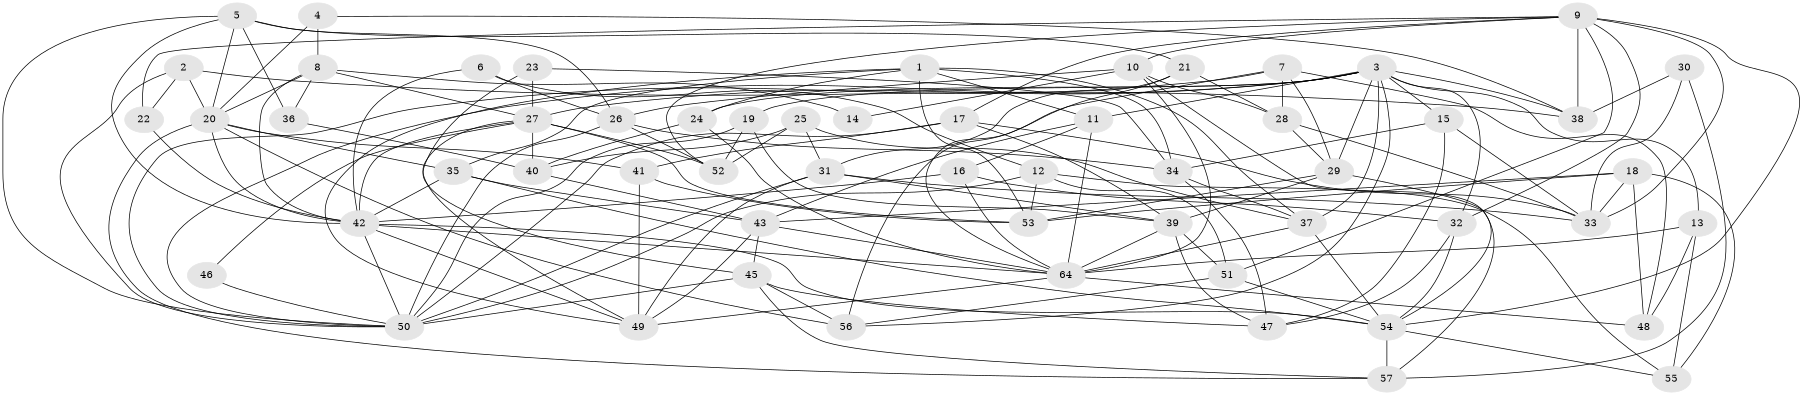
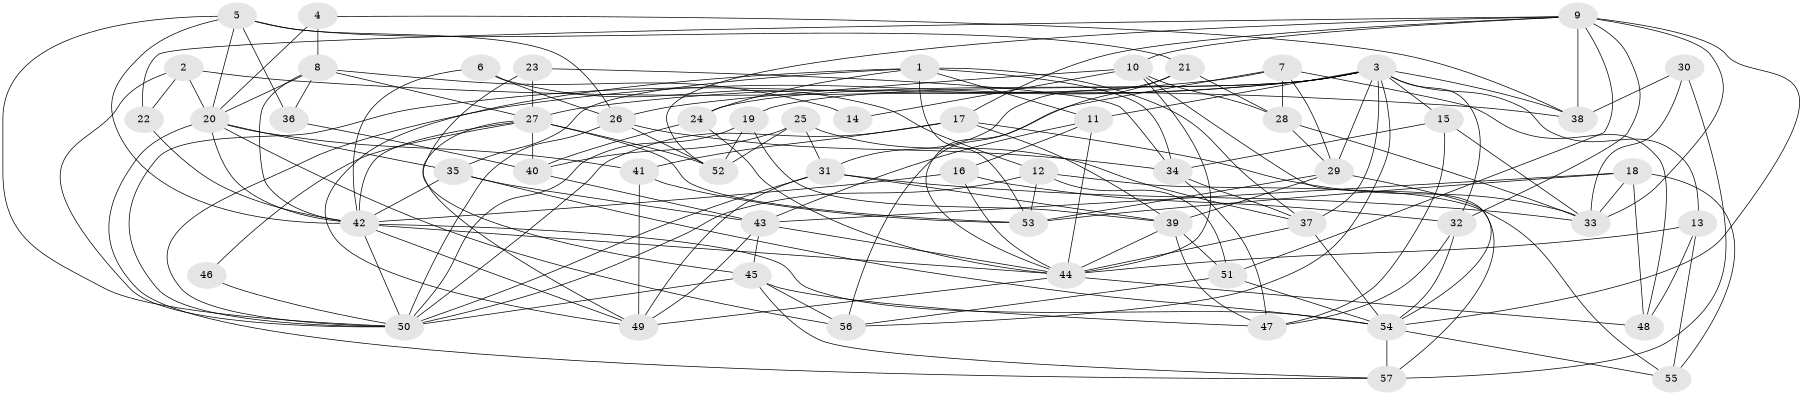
node "64": label "64" -> "44"
